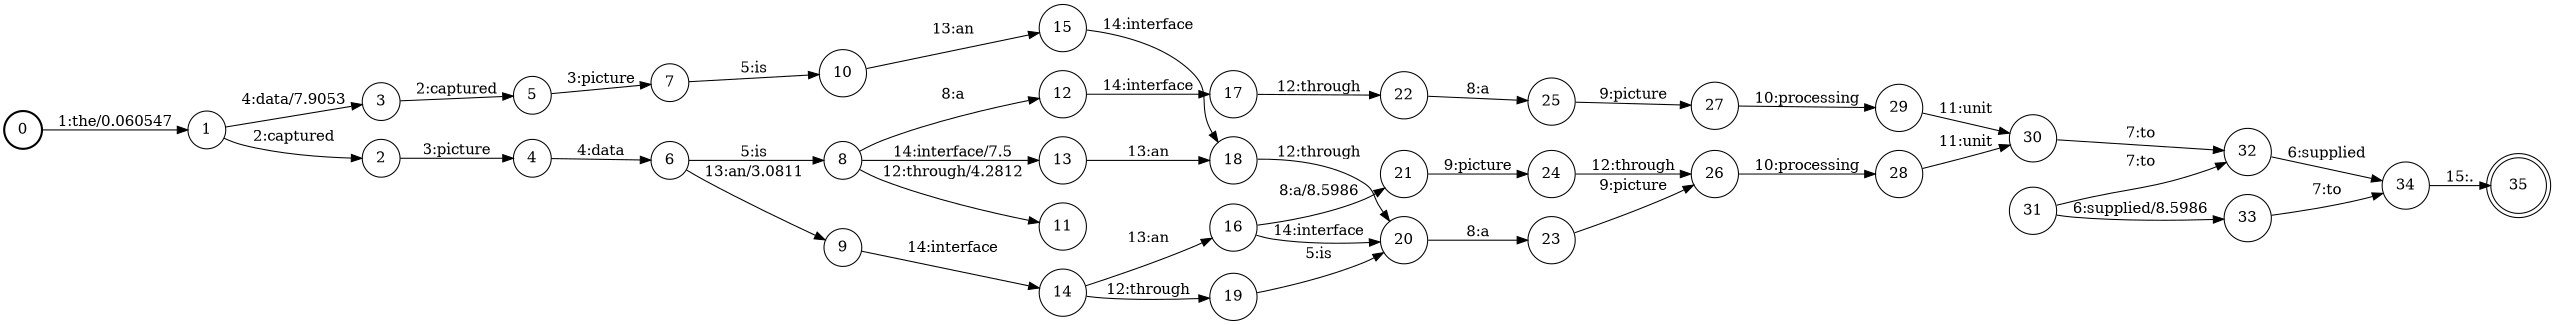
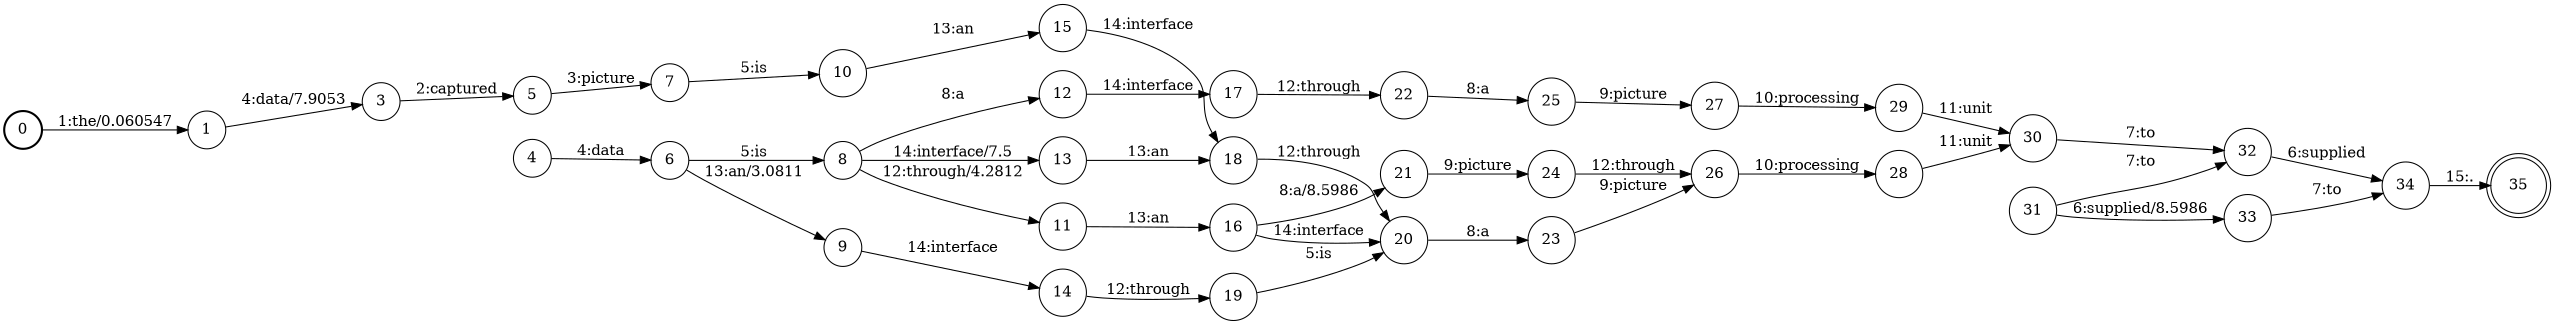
node "2": removed
edge "14" -> "16": now "11" -> "16"
